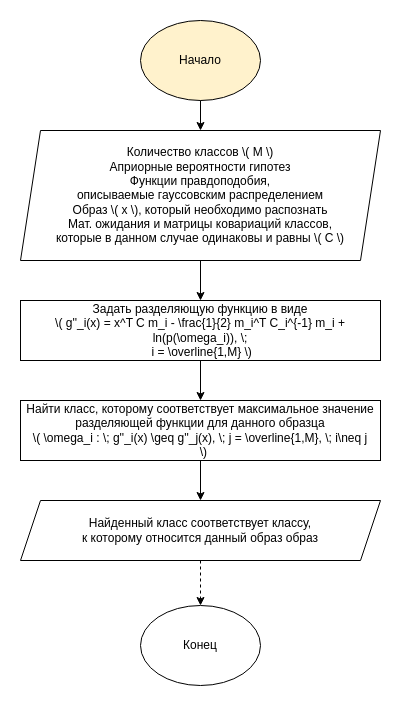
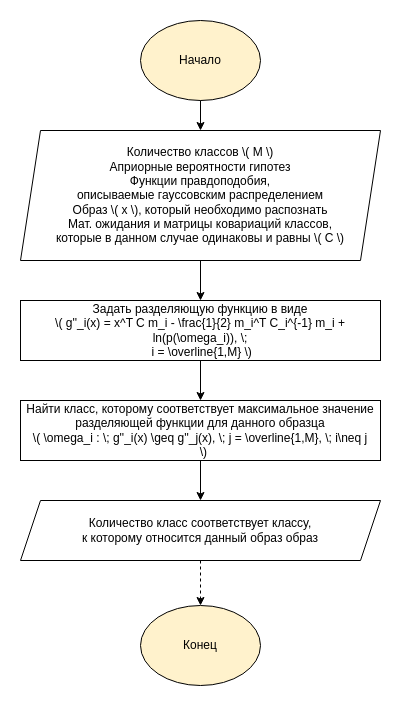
node "Найденный класс соответствует классу, к которому относится данный образ образ": label "Найденный класс соответствует классу, к которому относится данный образ образ" -> "Количество класс соответствует классу, к которому относится данный образ образ"
node "Конец": fillcolor #ffffff -> #fff2cc
